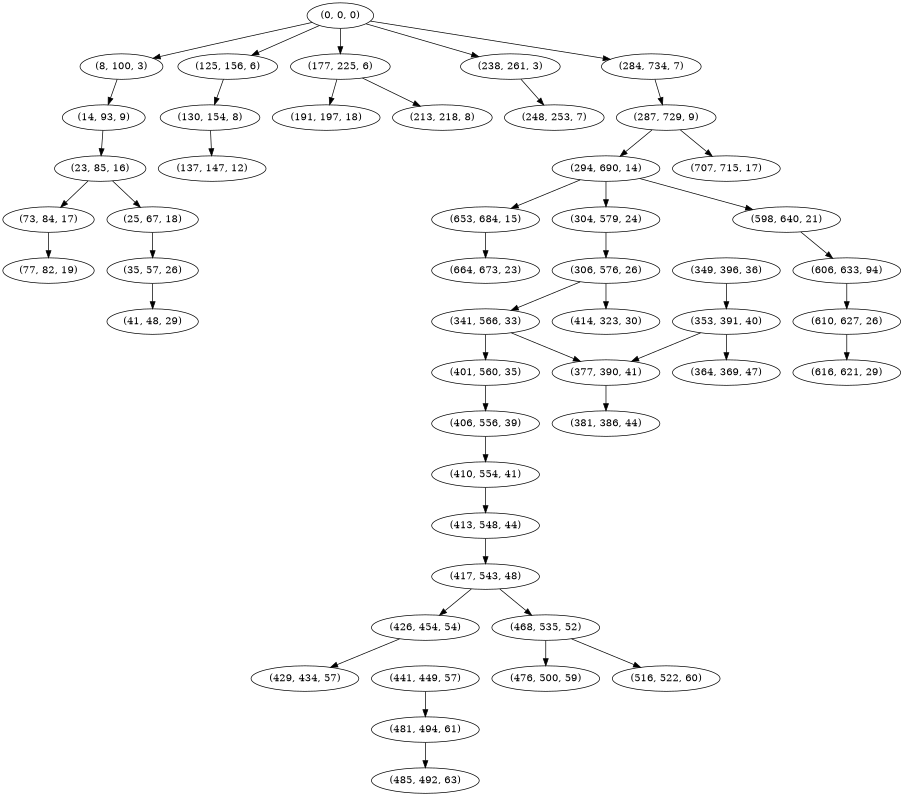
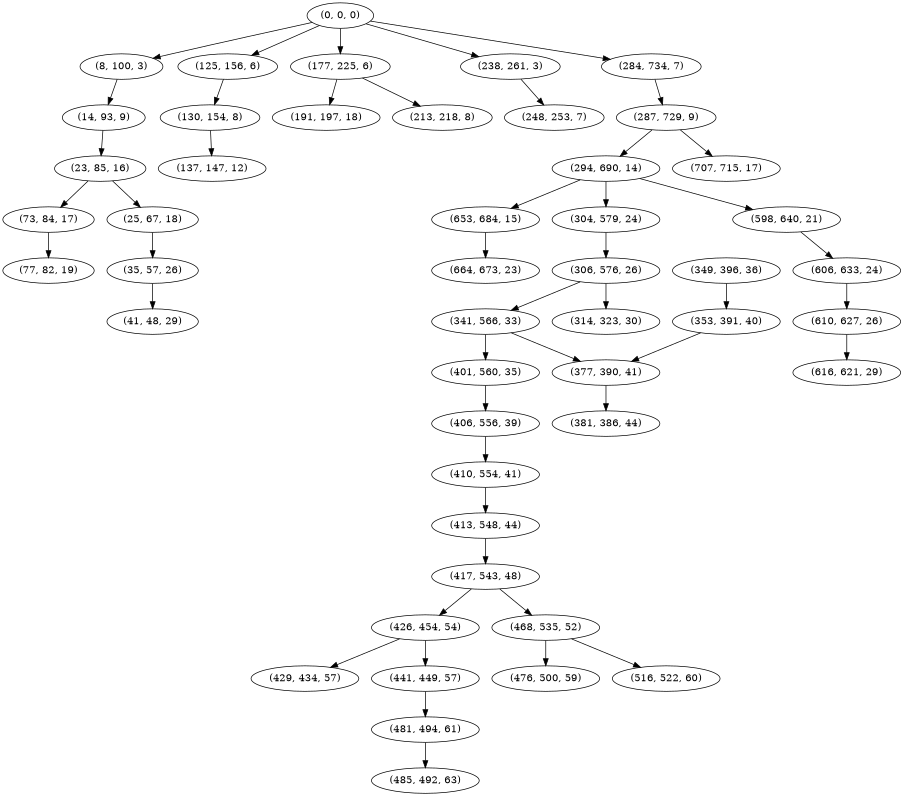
node "(606, 633, 94)": label "(606, 633, 94)" -> "(606, 633, 24)"
node "(414, 323, 30)": label "(414, 323, 30)" -> "(314, 323, 30)"
node "(364, 369, 47)": removed
edge "(426, 454, 54)" -> "(441, 449, 57)": added
